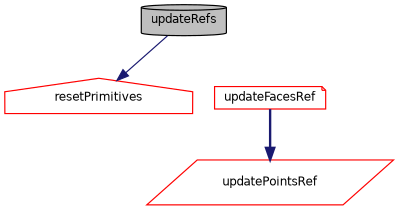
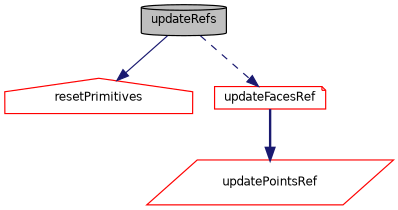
edge "updateRefs" -> "updateFacesRef": added
